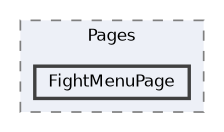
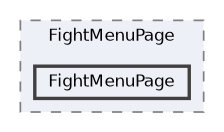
cluster "Pages": label "Pages" -> "FightMenuPage"
